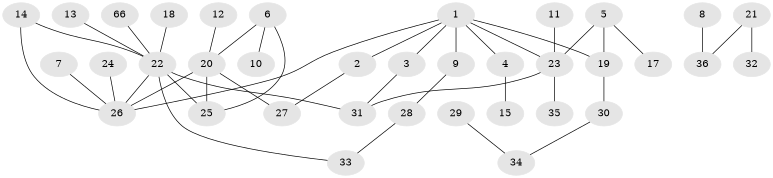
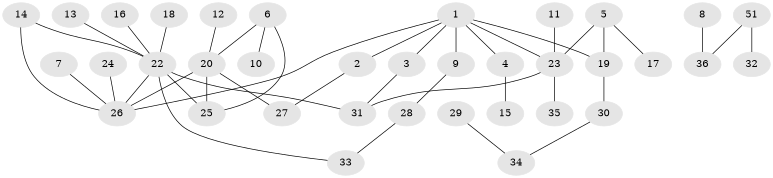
node "66": label "66" -> "16"
node "21": label "21" -> "51"
